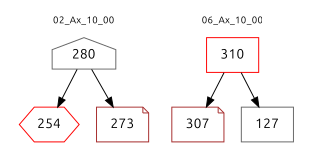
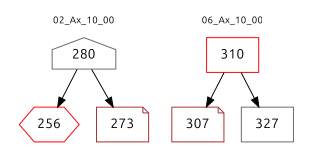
node "254": label "254" -> "256"
node "127": label "127" -> "327"
